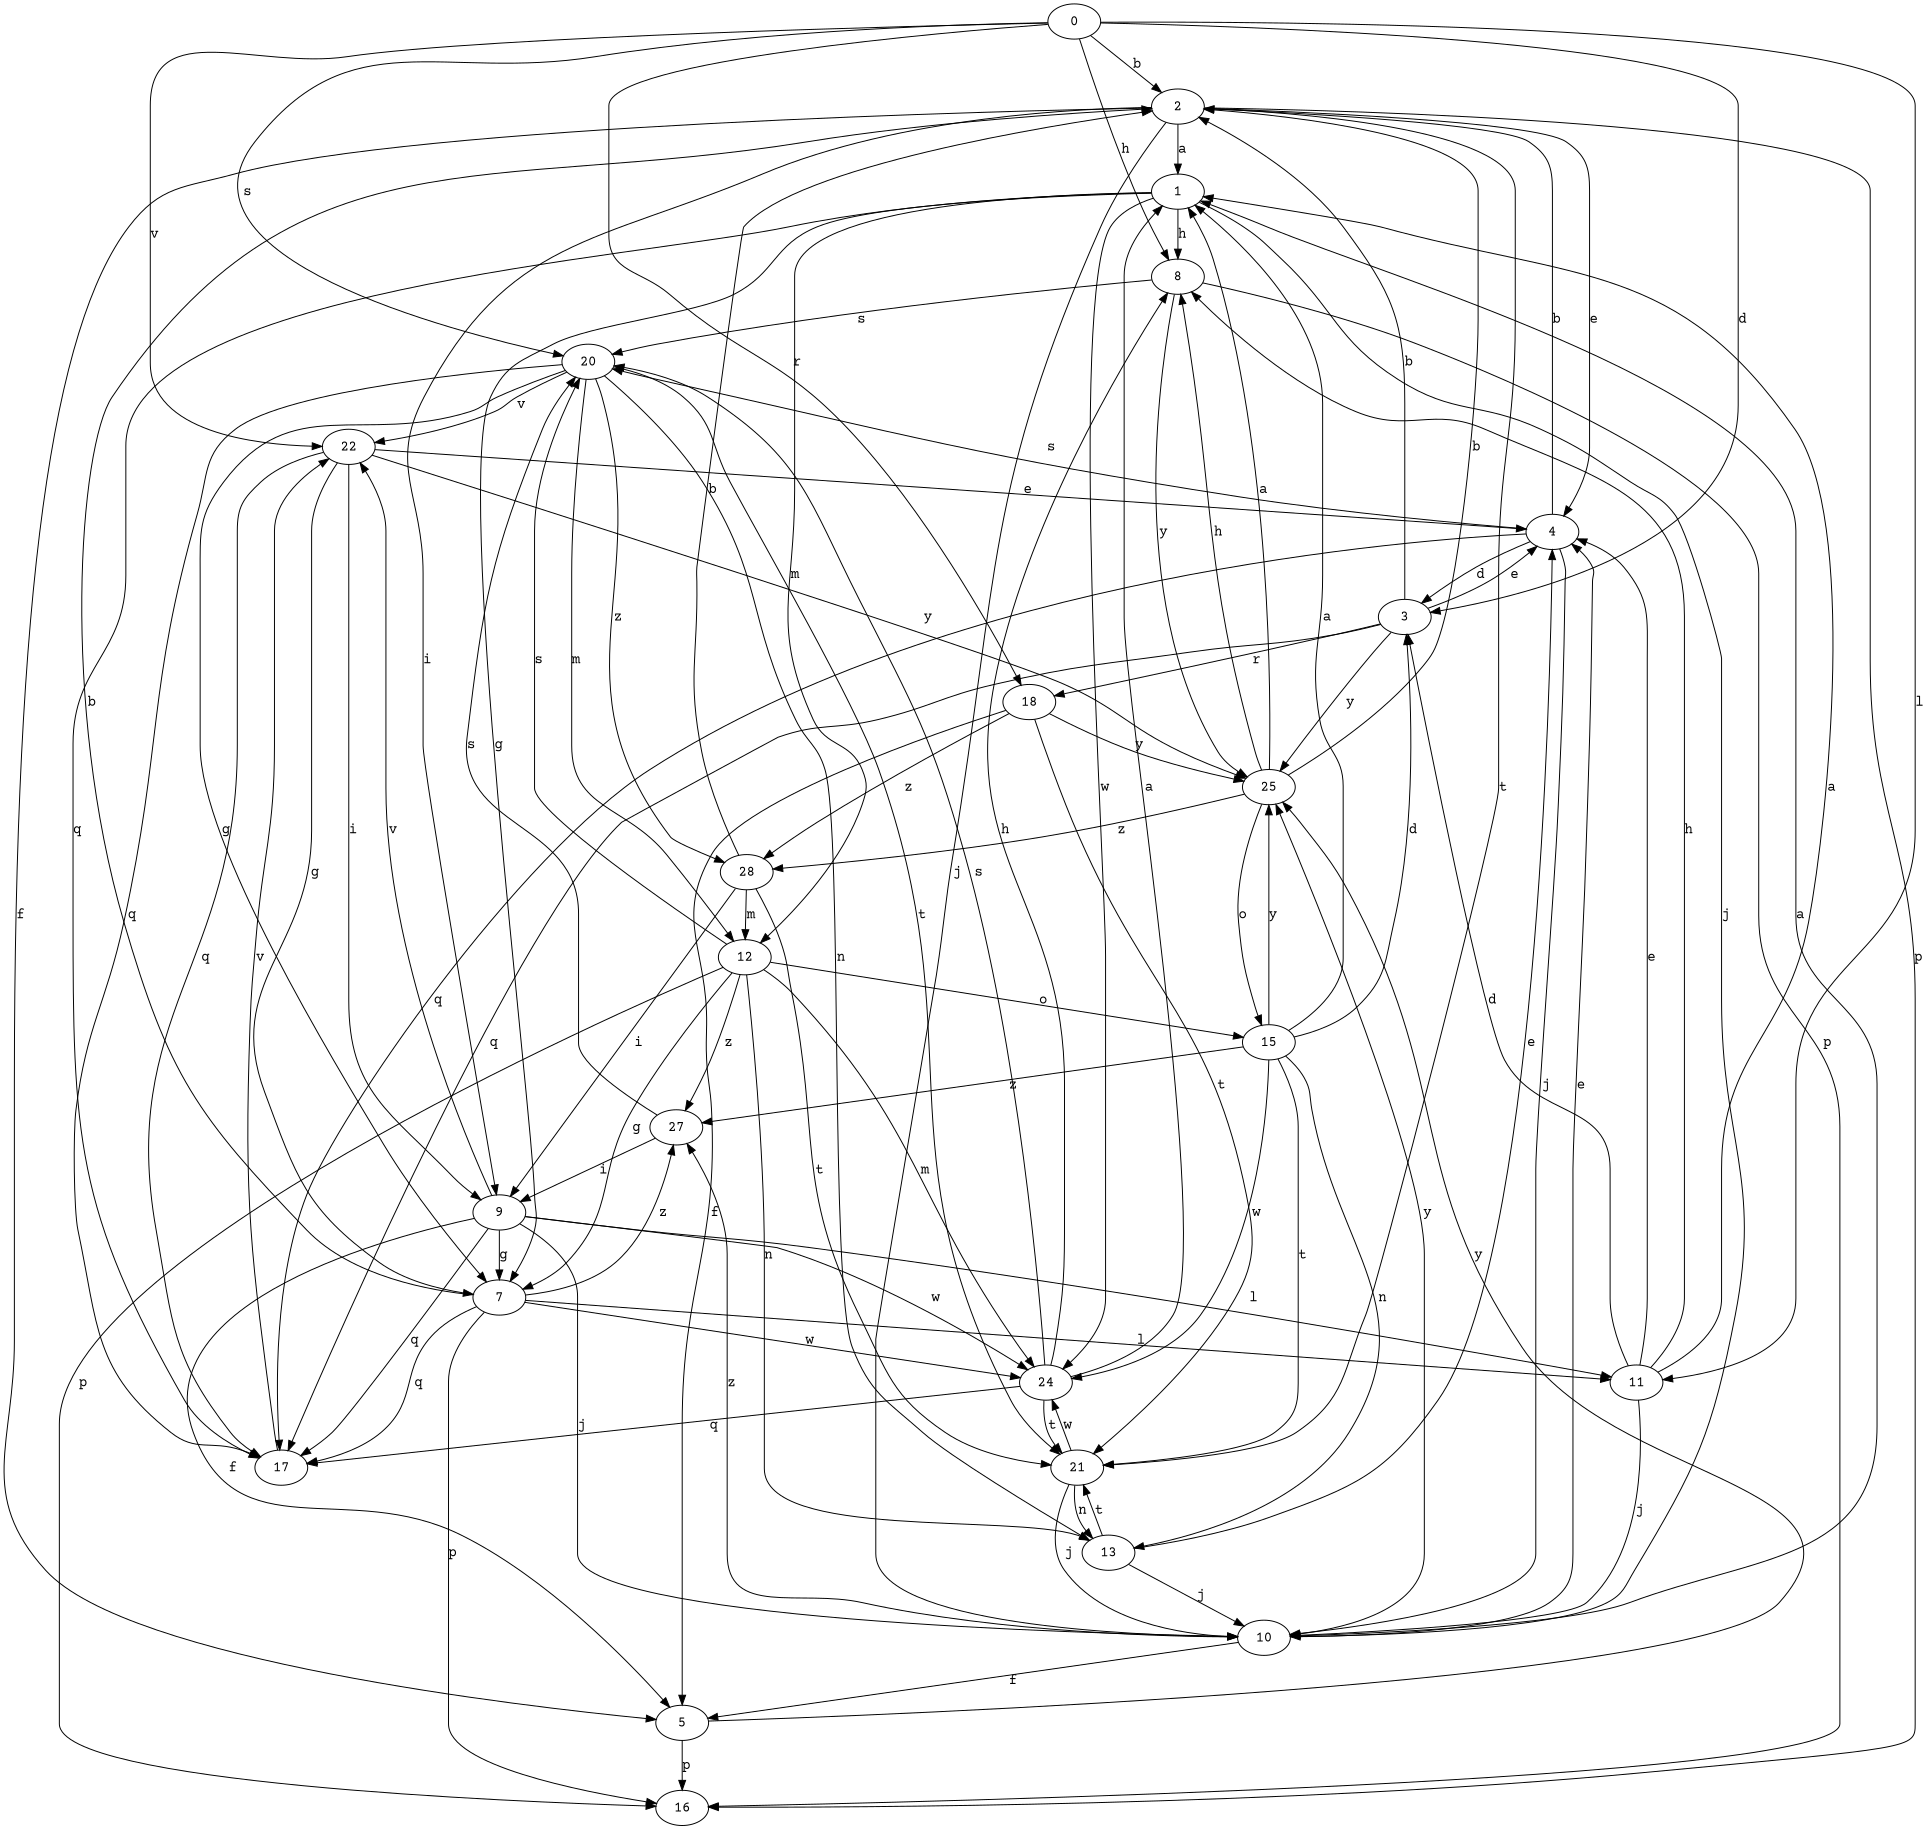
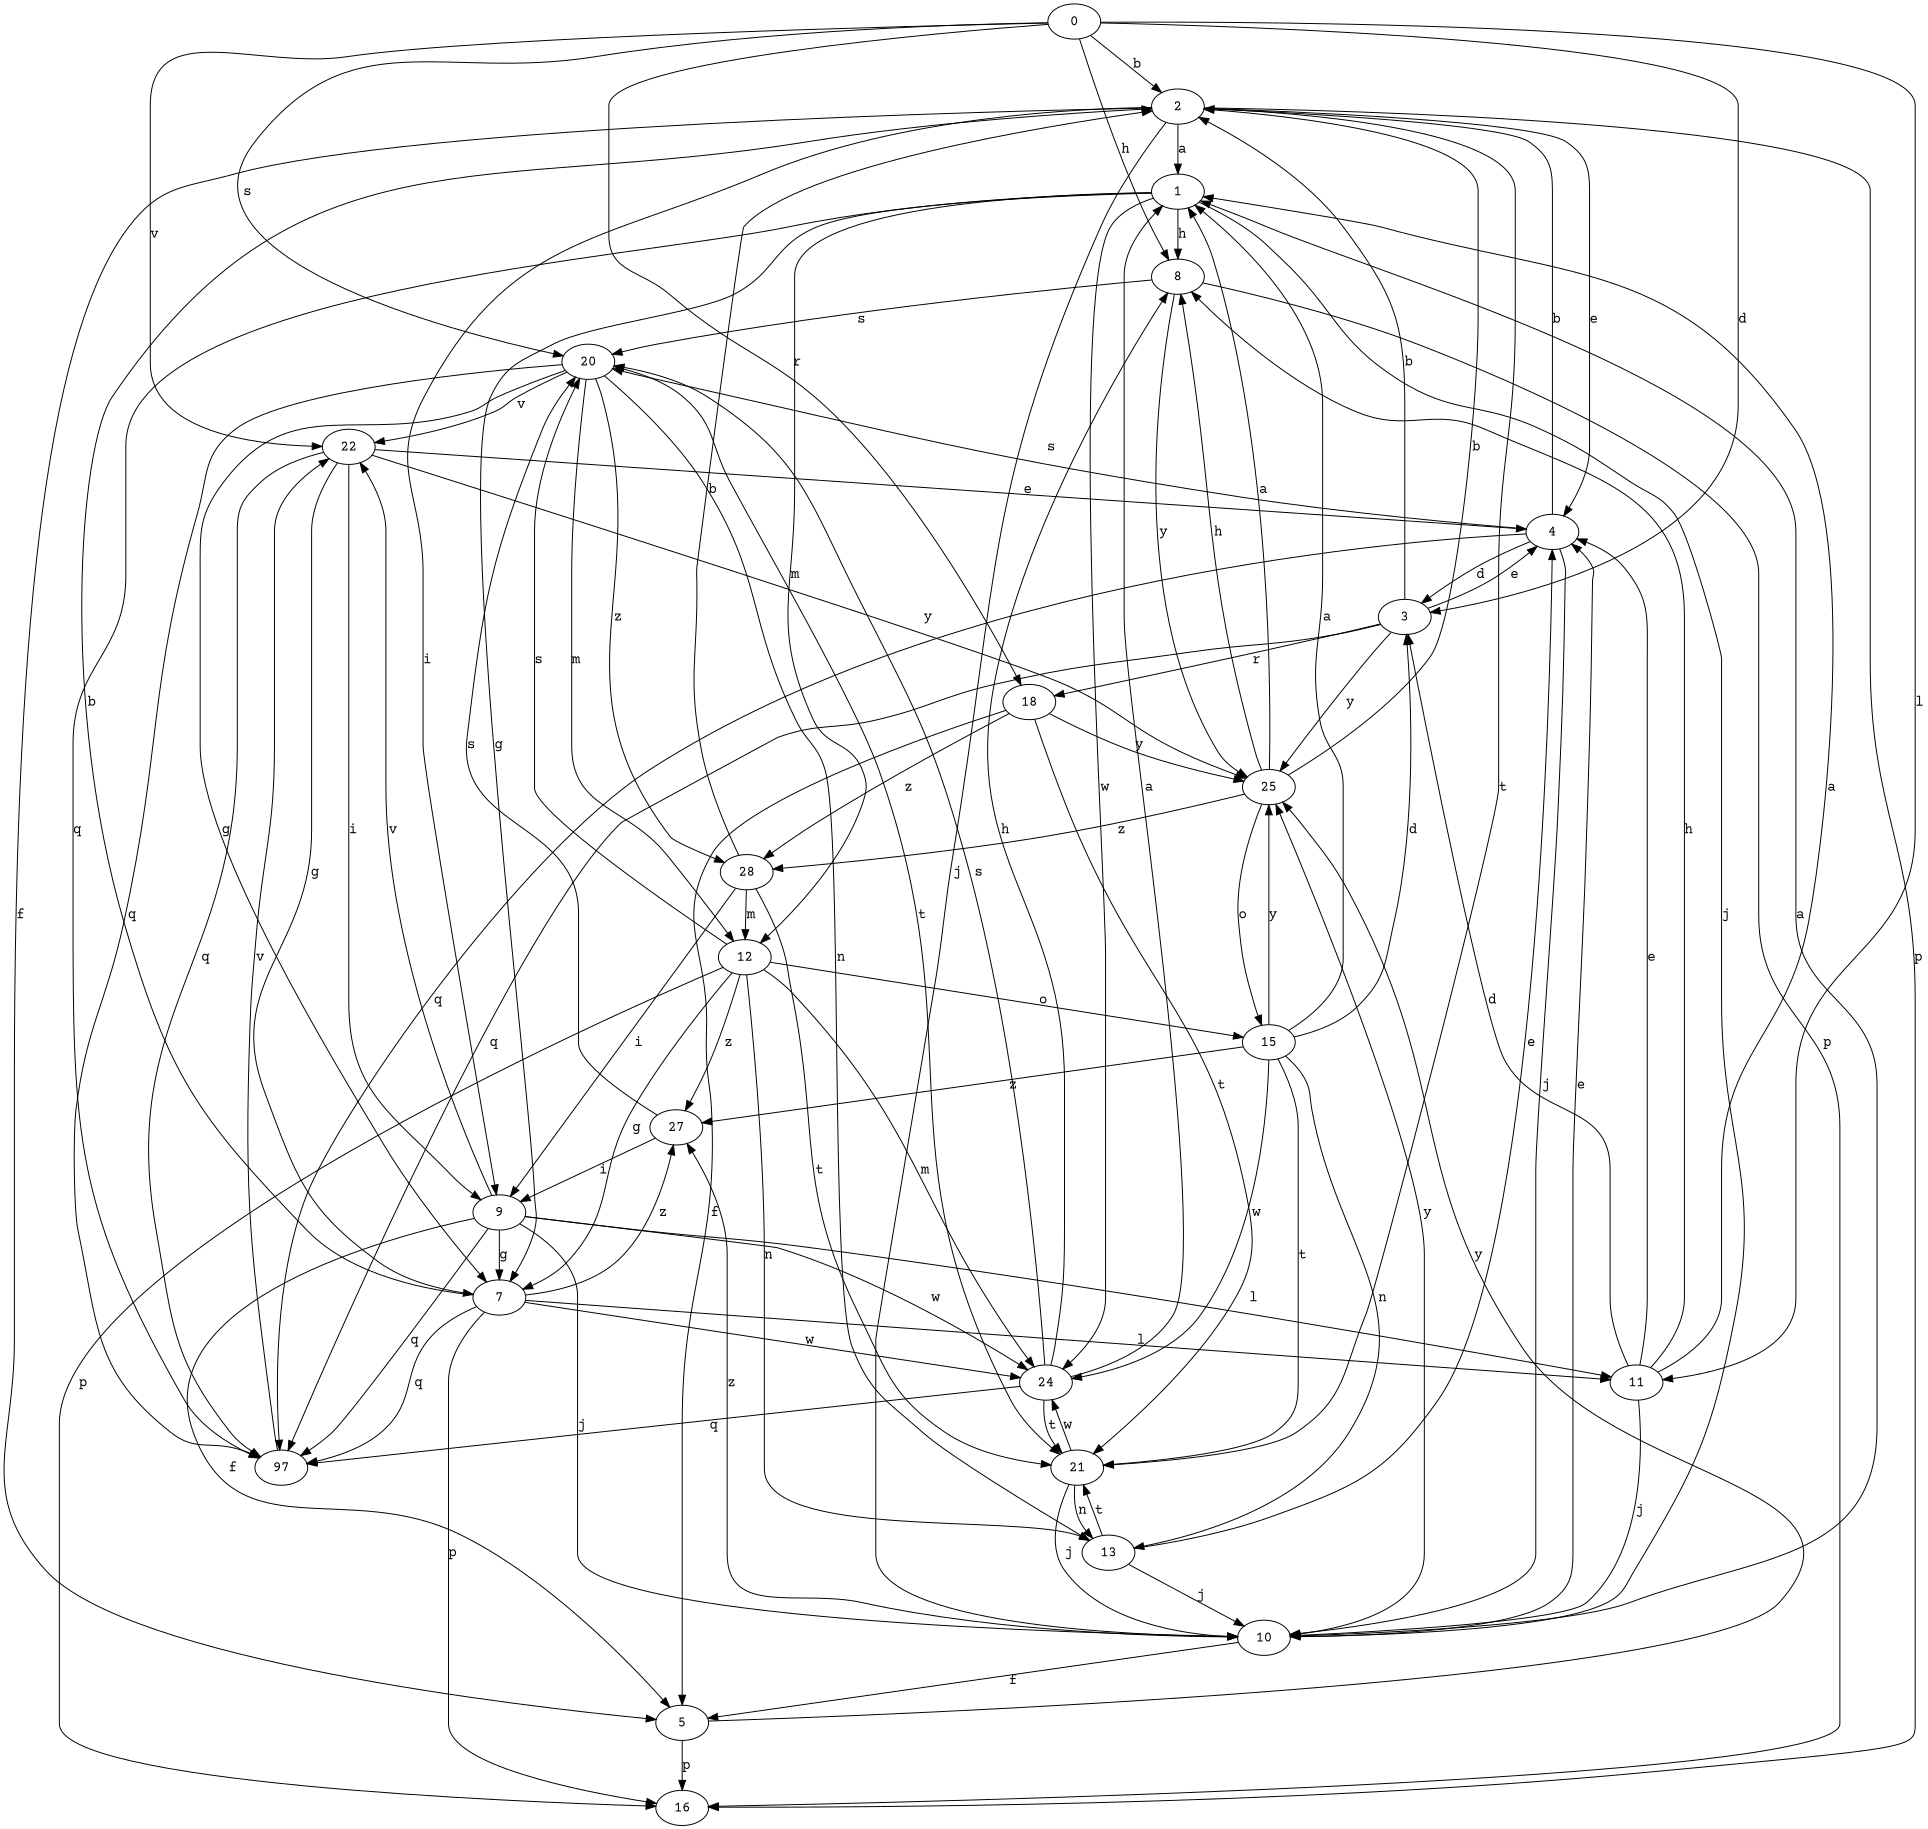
node "17": label "17" -> "97"
